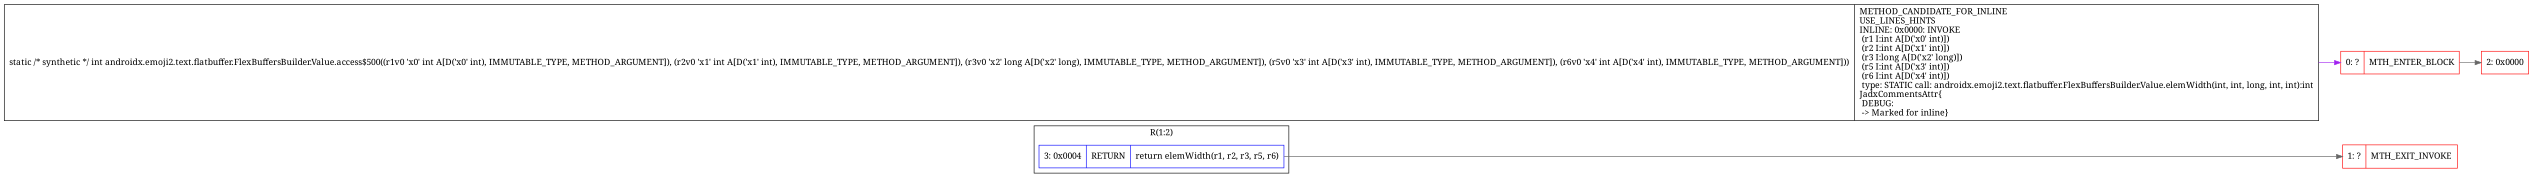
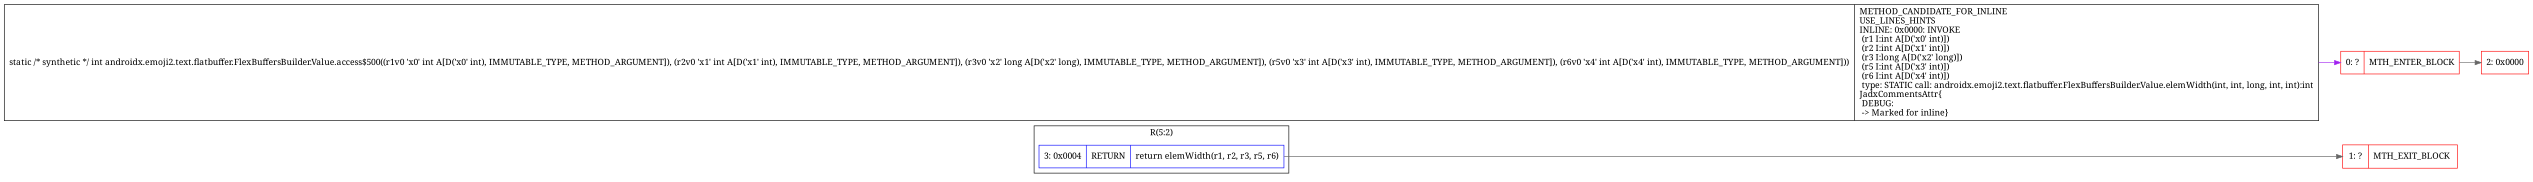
cluster "R(1:2)": label "R(1:2)" -> "R(5:2)"
node "1: ?": text "MTH_EXIT_INVOKE" -> "MTH_EXIT_BLOCK"
